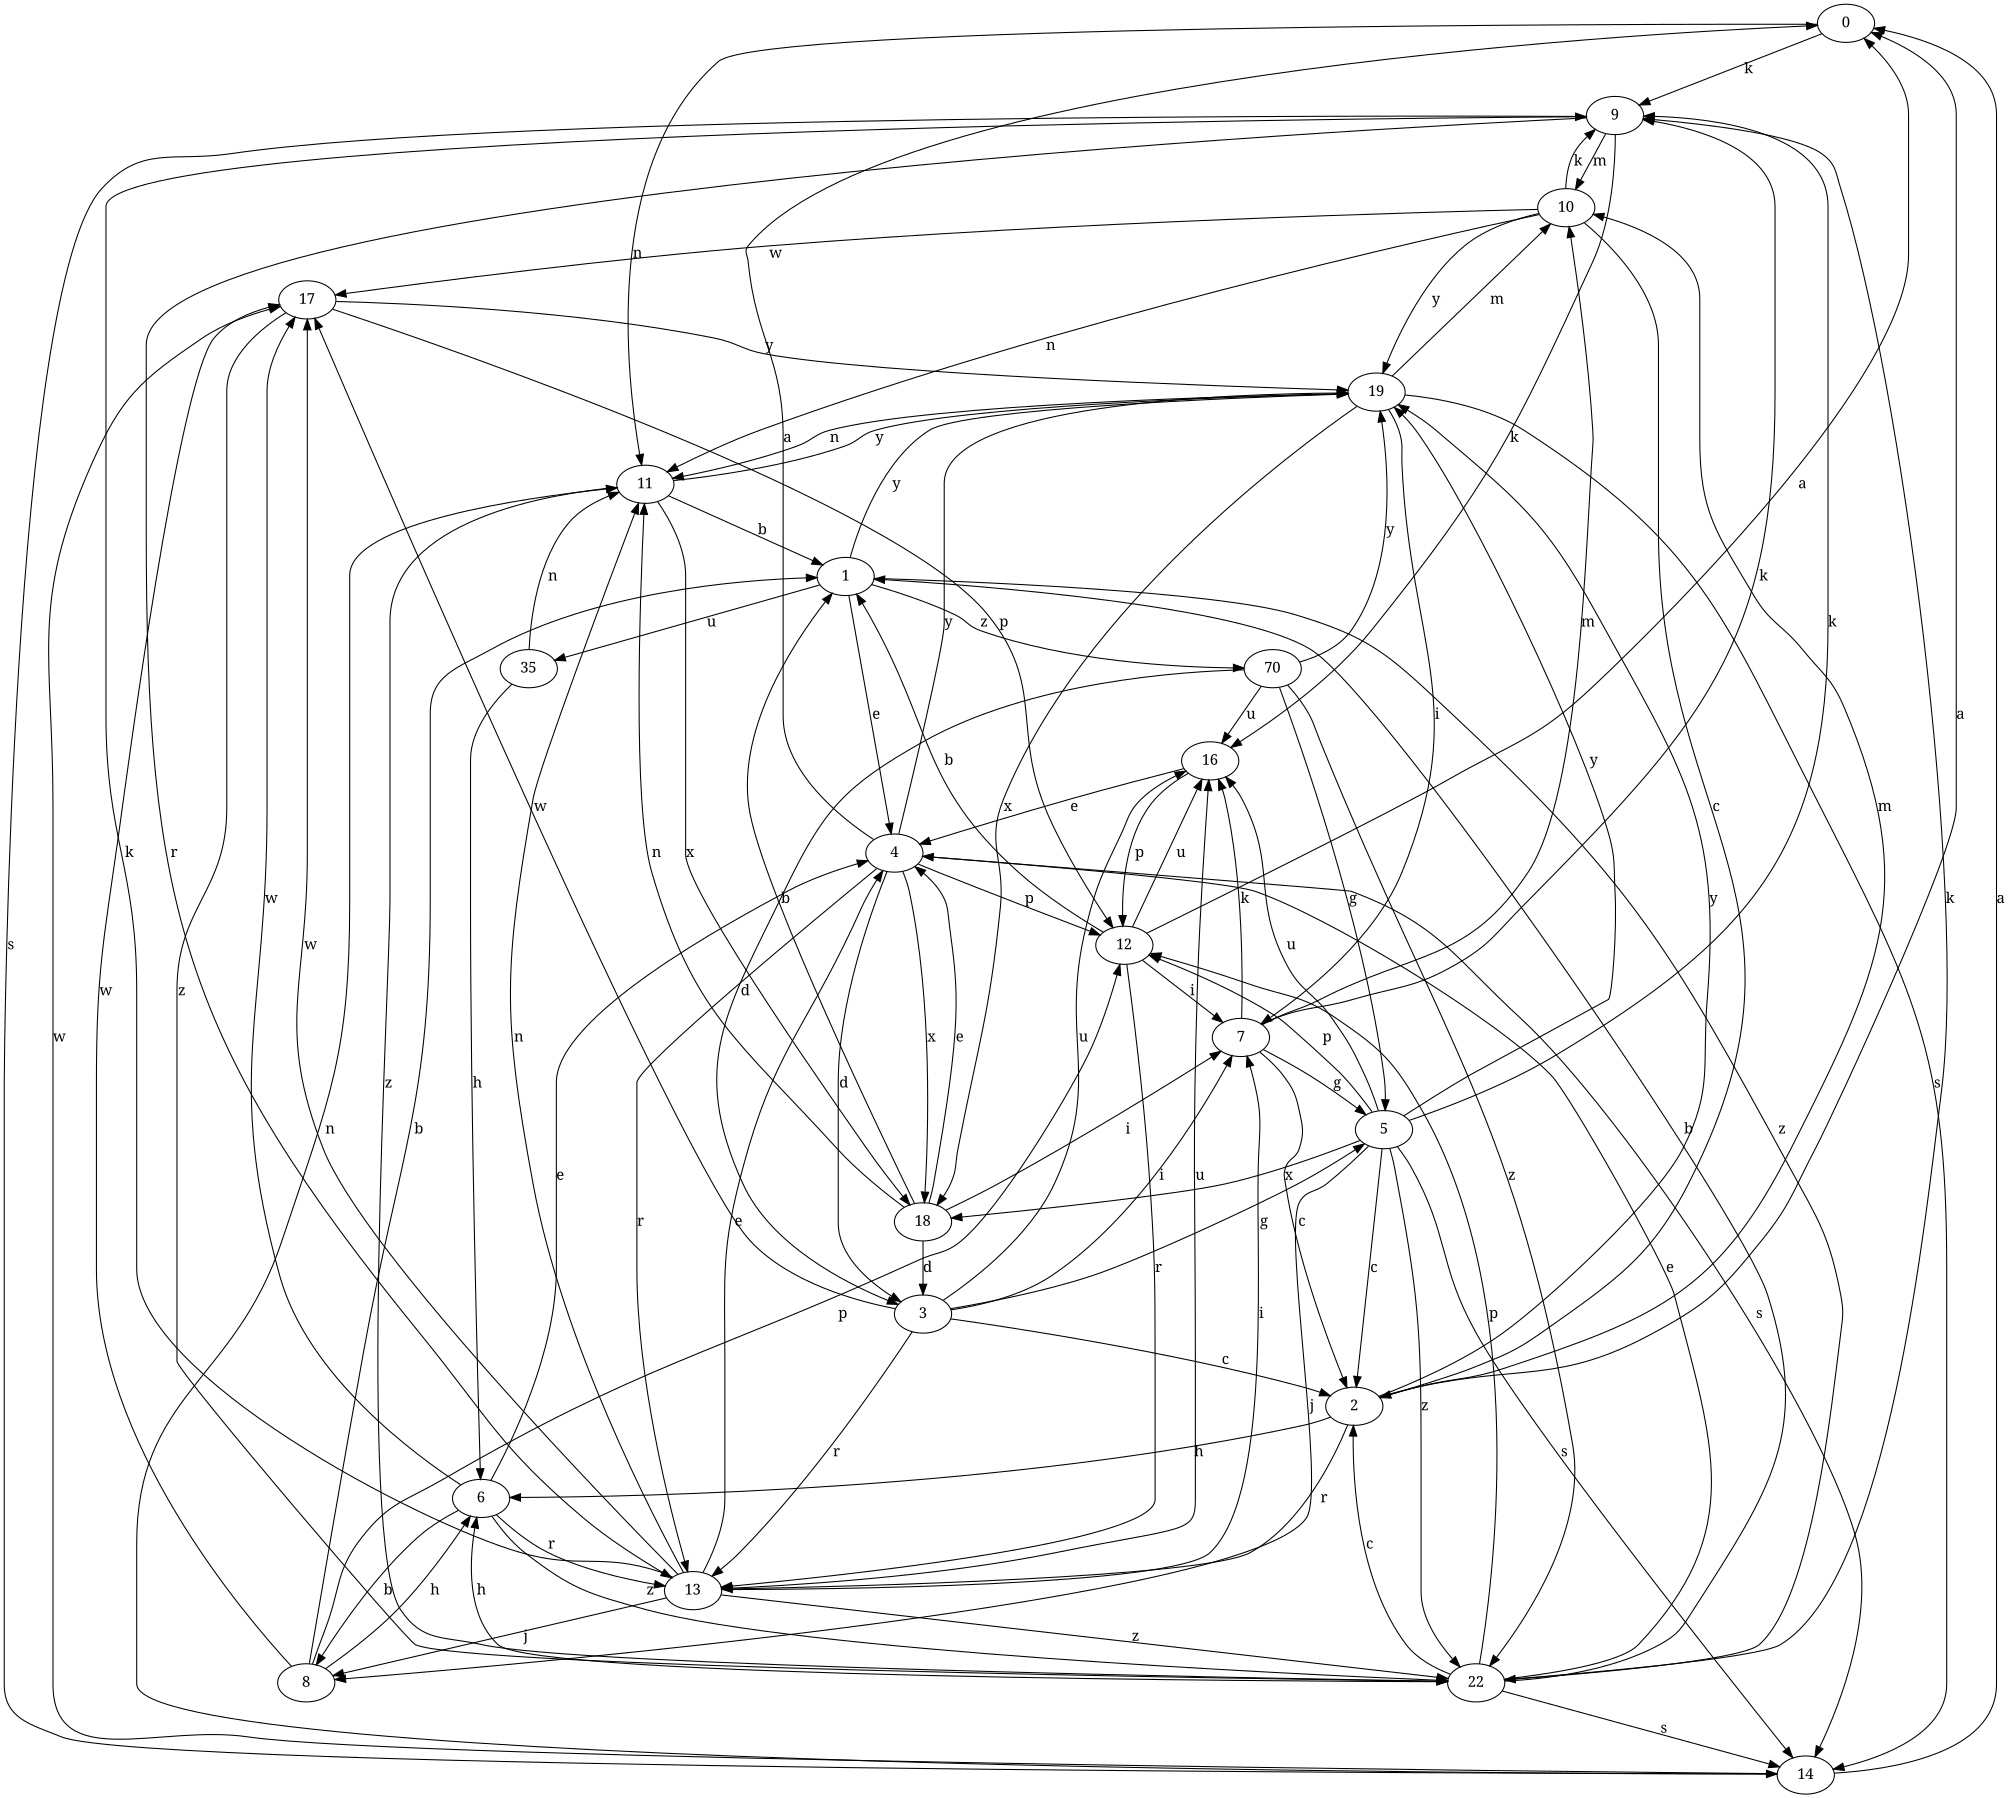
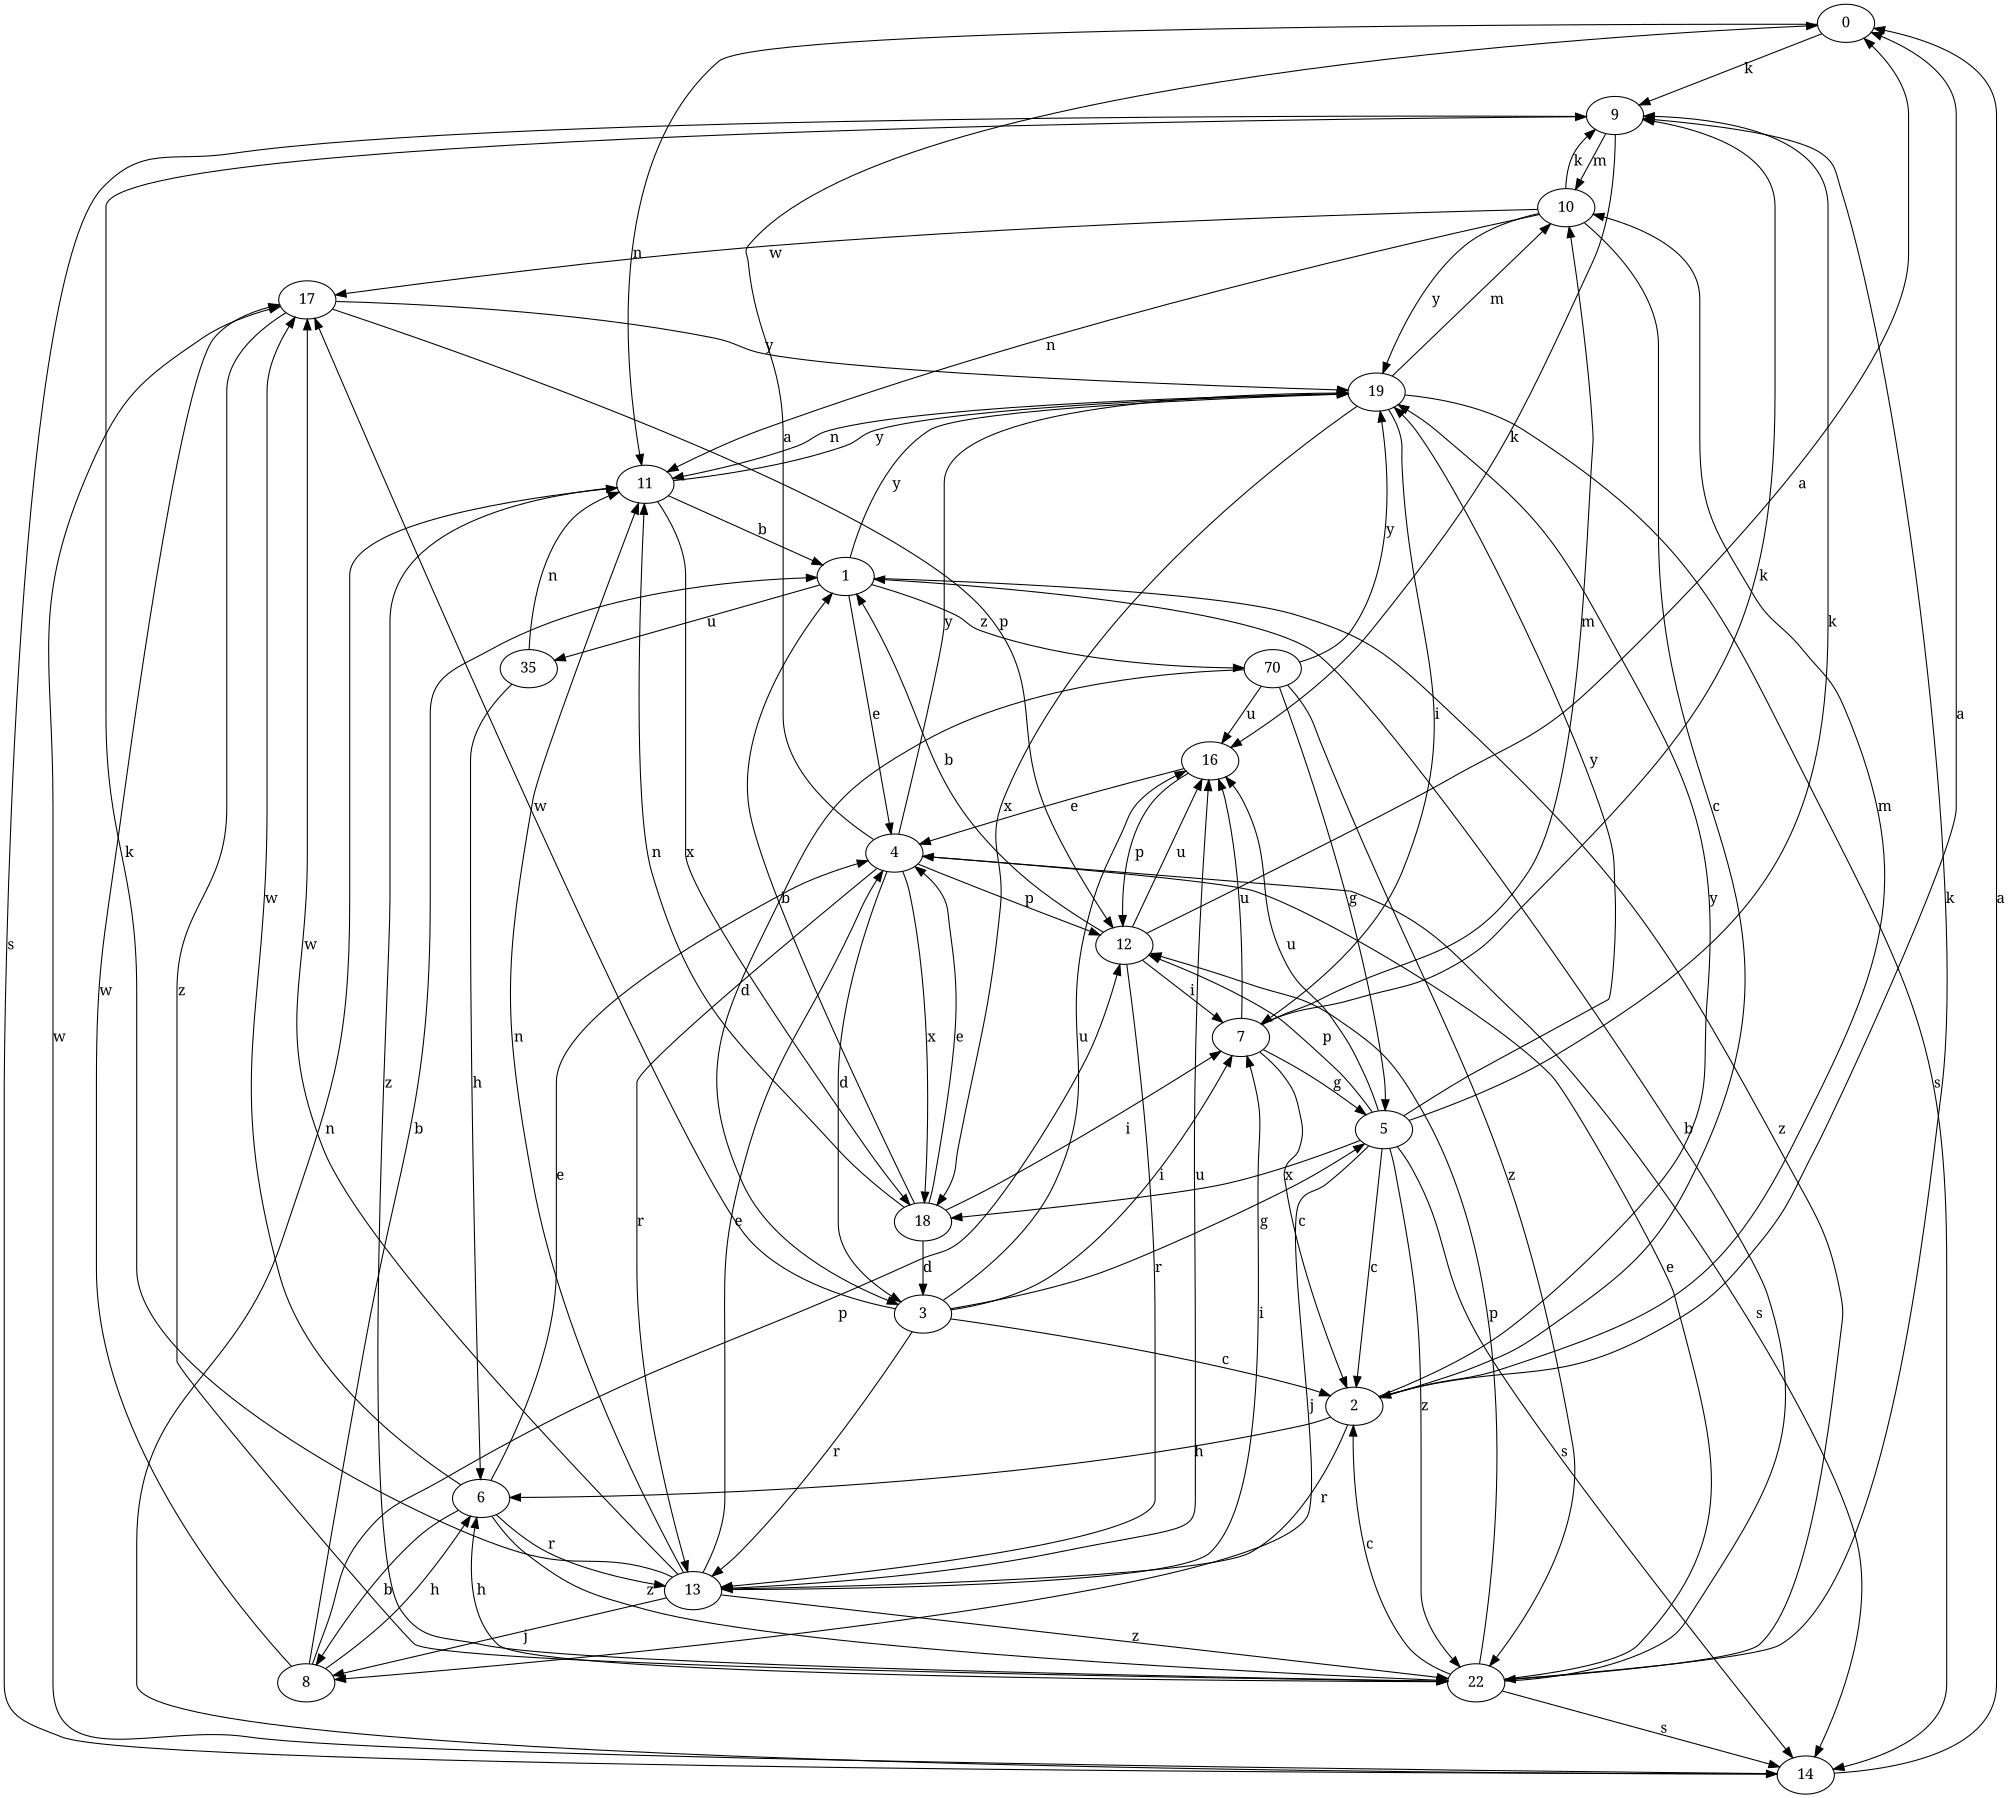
edge "9" -> "13": removed, label "r"
edge "7" -> "16": label "k" -> "u"
